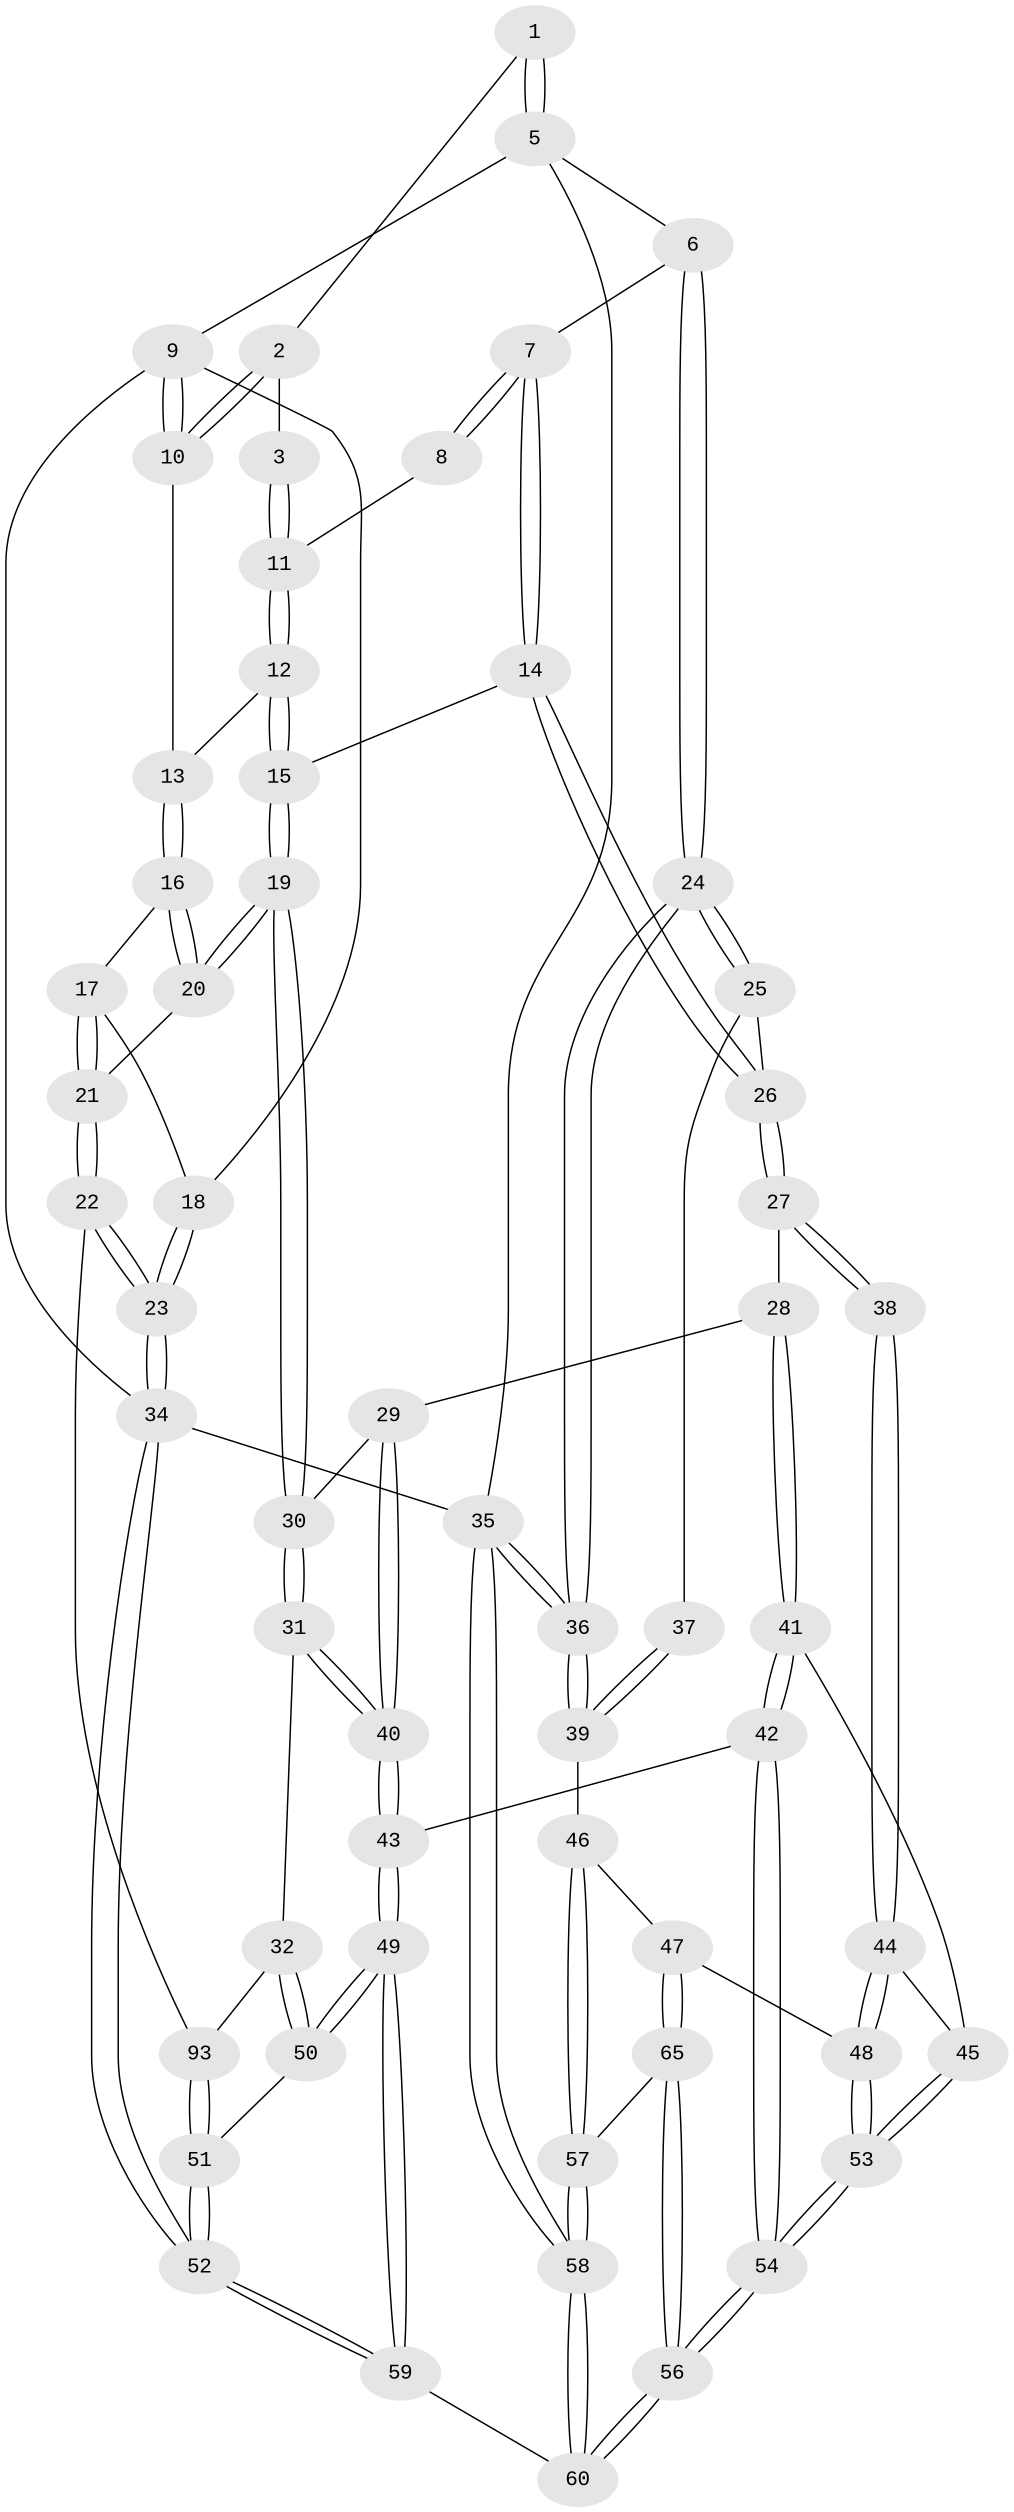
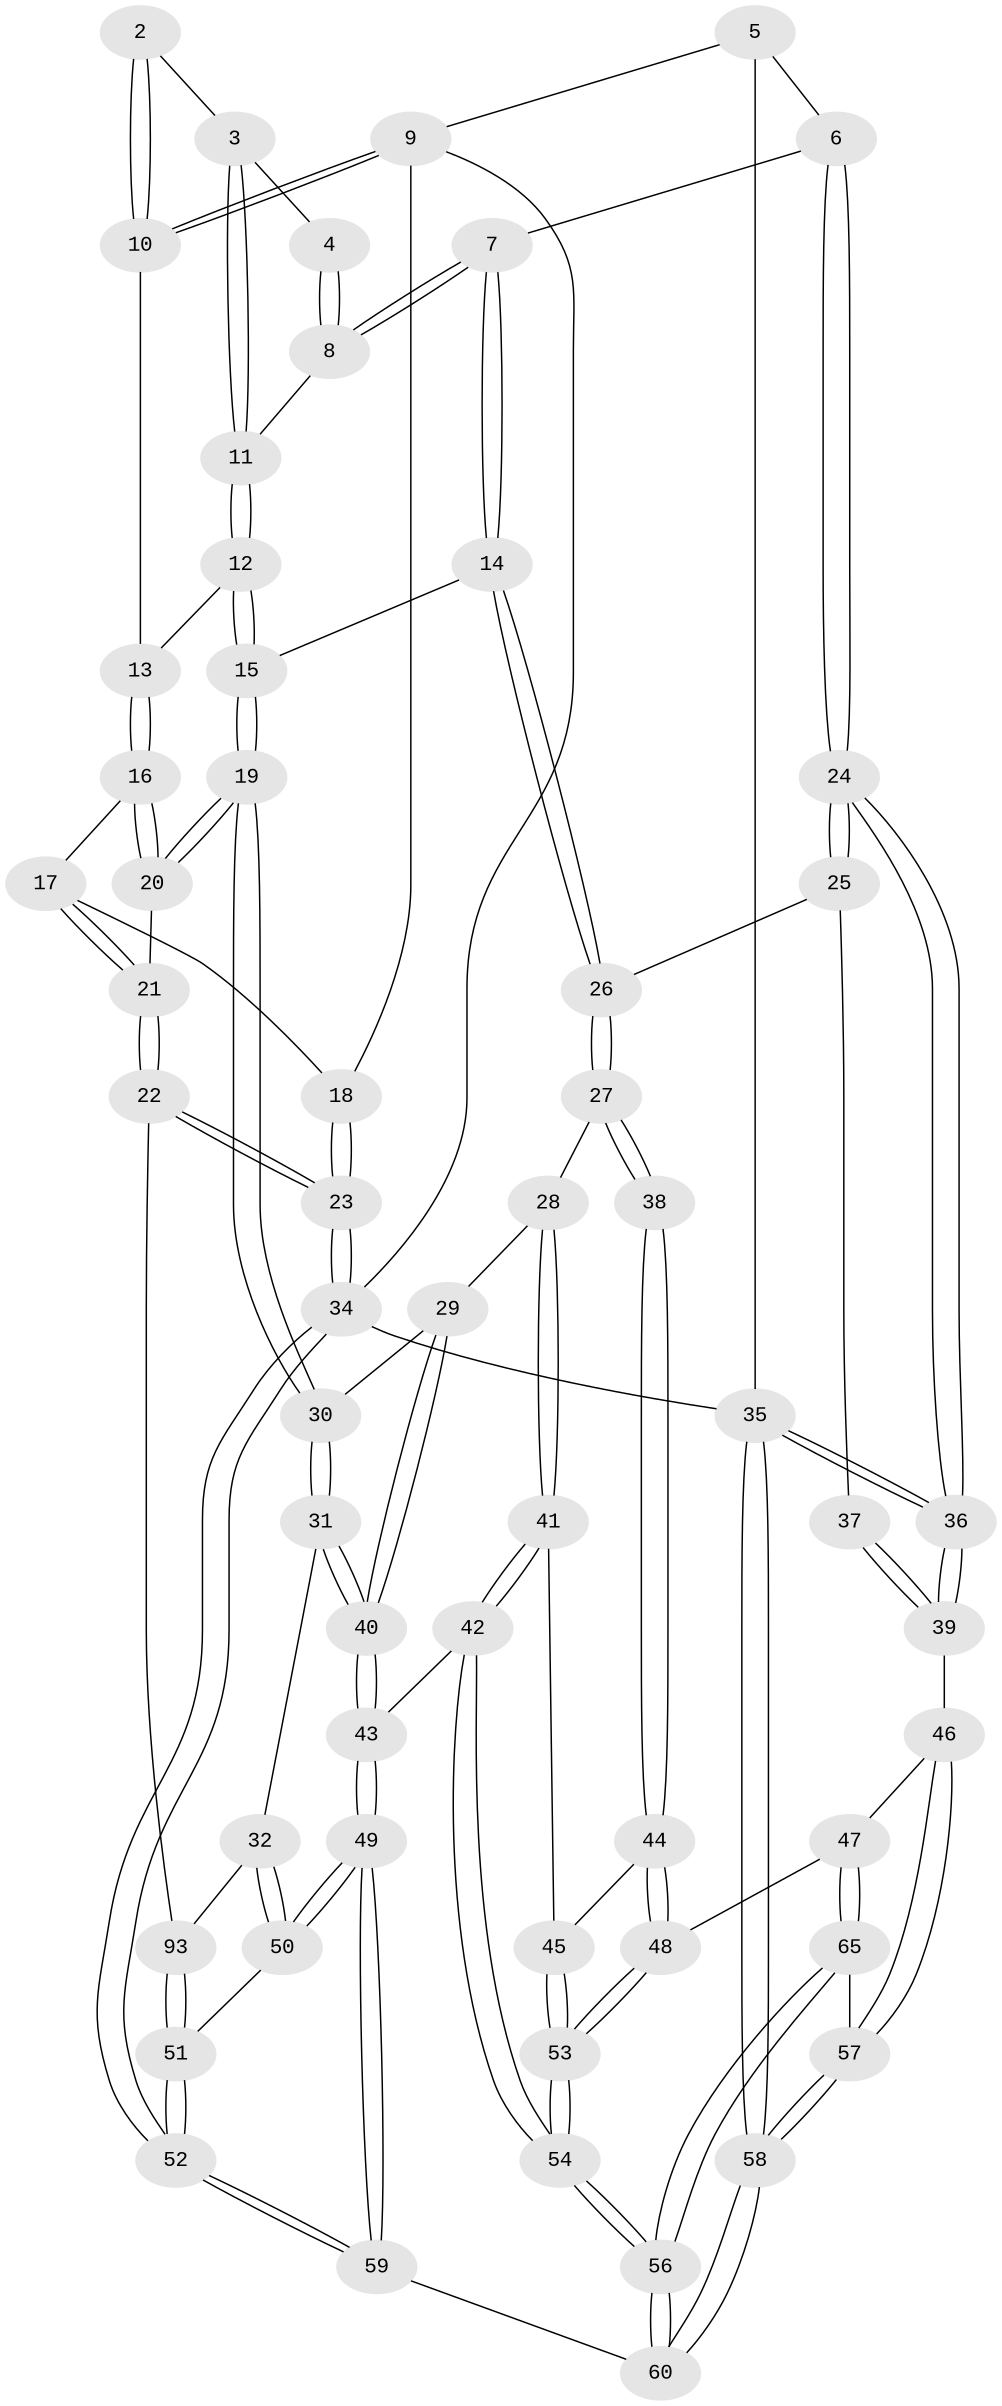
node "1": removed
node "4": added
